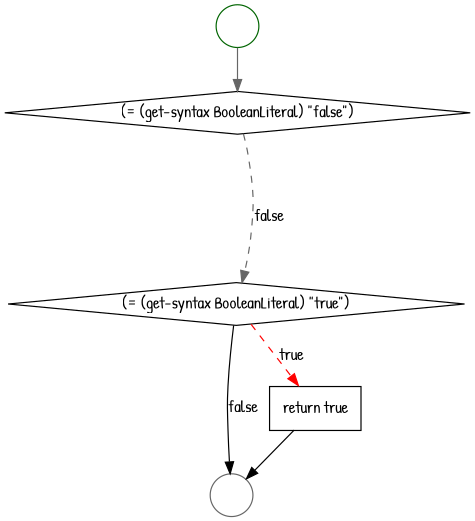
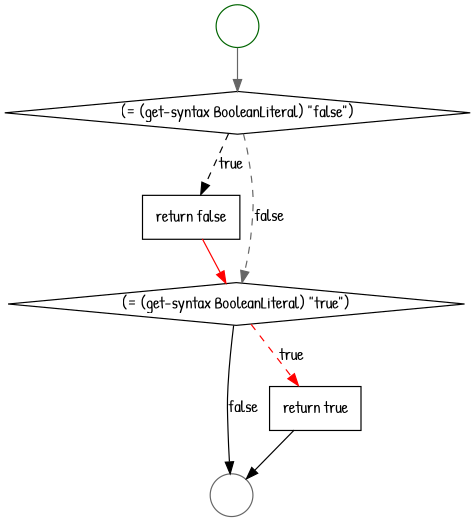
node "return false": added
